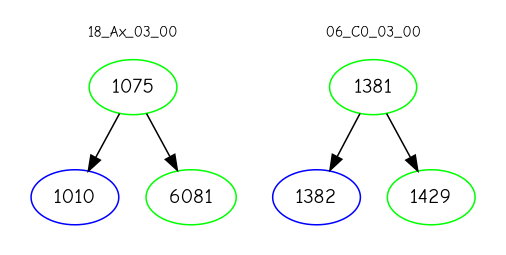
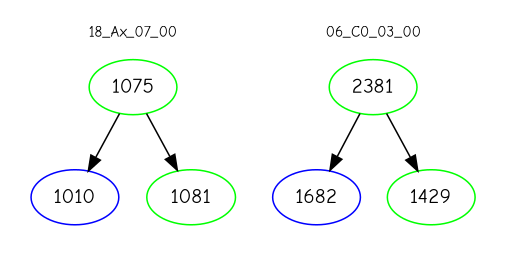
cluster "18_Ax_03_00": label "18_Ax_03_00" -> "18_Ax_07_00"
node "1381": label "1381" -> "2381"
node "6081": label "6081" -> "1081"
node "1382": label "1382" -> "1682"
